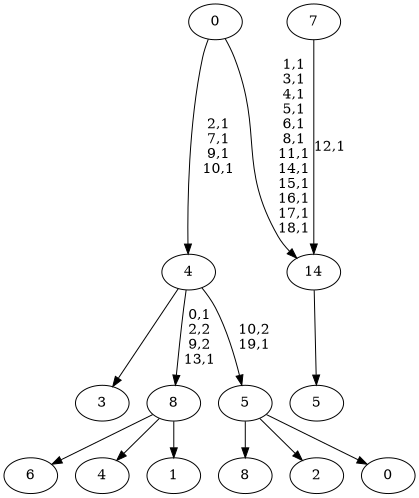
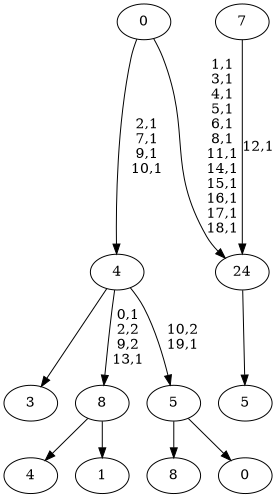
node "14": label "14" -> "24"
node "6": removed
node "2": removed
